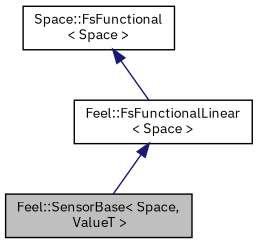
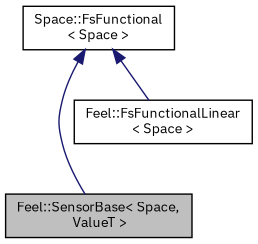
edge "Feel::SensorBase< Space, ValueT >" -> "Feel::FsFunctionalLinear < Space >": now "Feel::SensorBase< Space, ValueT >" -> "Space::FsFunctional < Space >"
